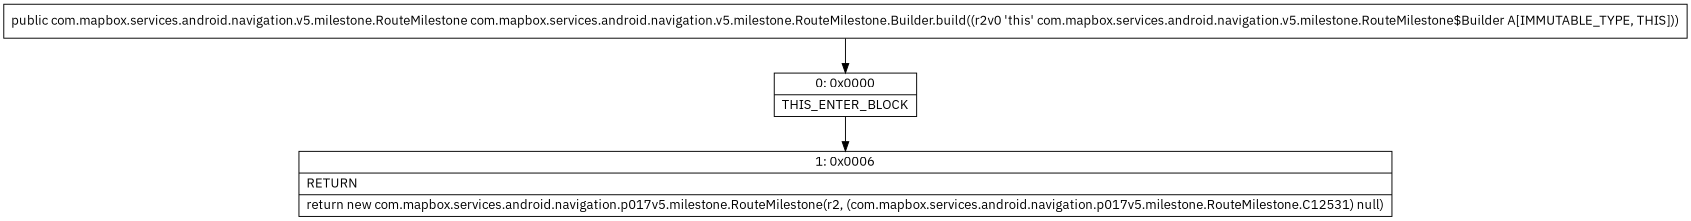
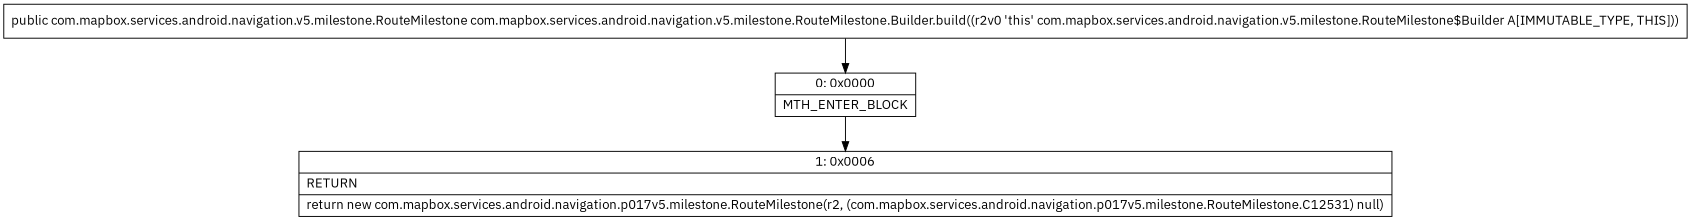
node "0: 0x0000": text "THIS_ENTER_BLOCK" -> "MTH_ENTER_BLOCK"
